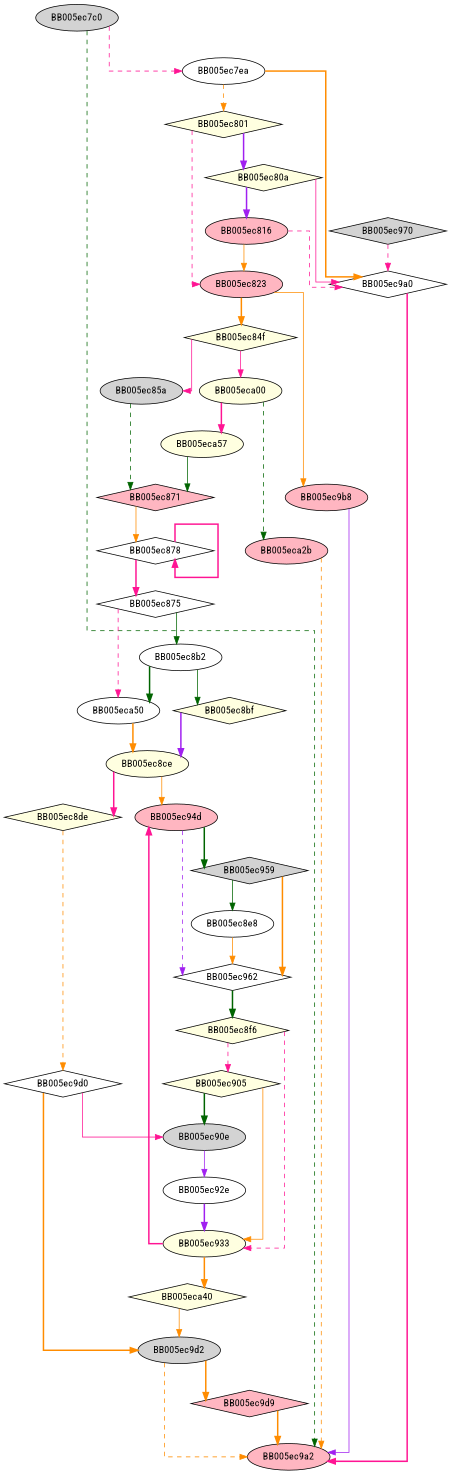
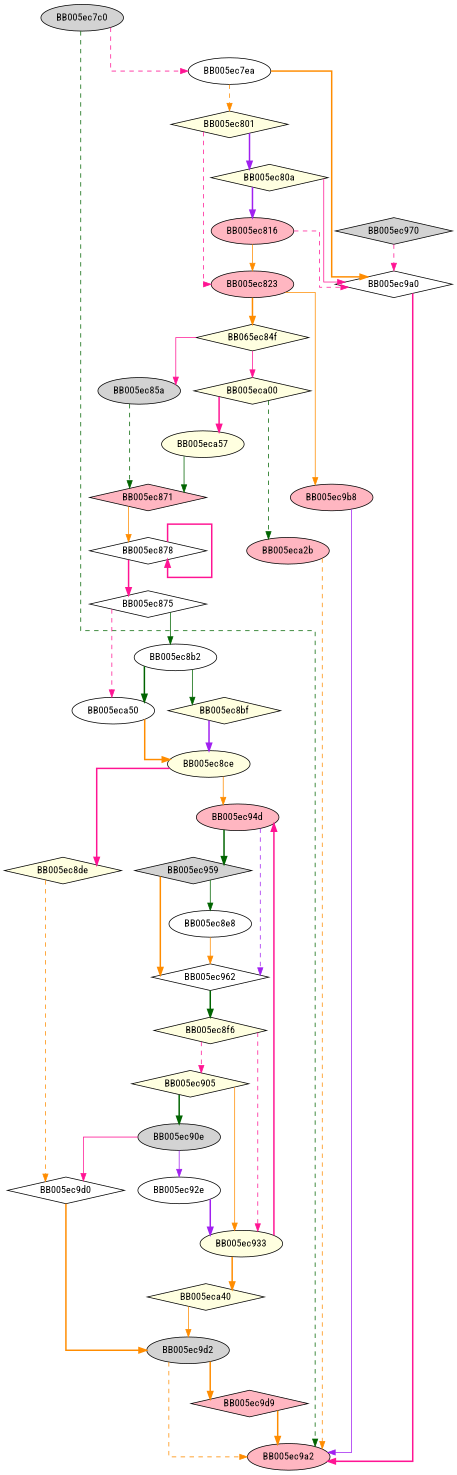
node "BB005ec84f": label "BB005ec84f" -> "BB065ec84f"
node "BB005eca00": shape ellipse -> diamond
edge "BB005ec9d0" -> "BB005ec90e": reversed
